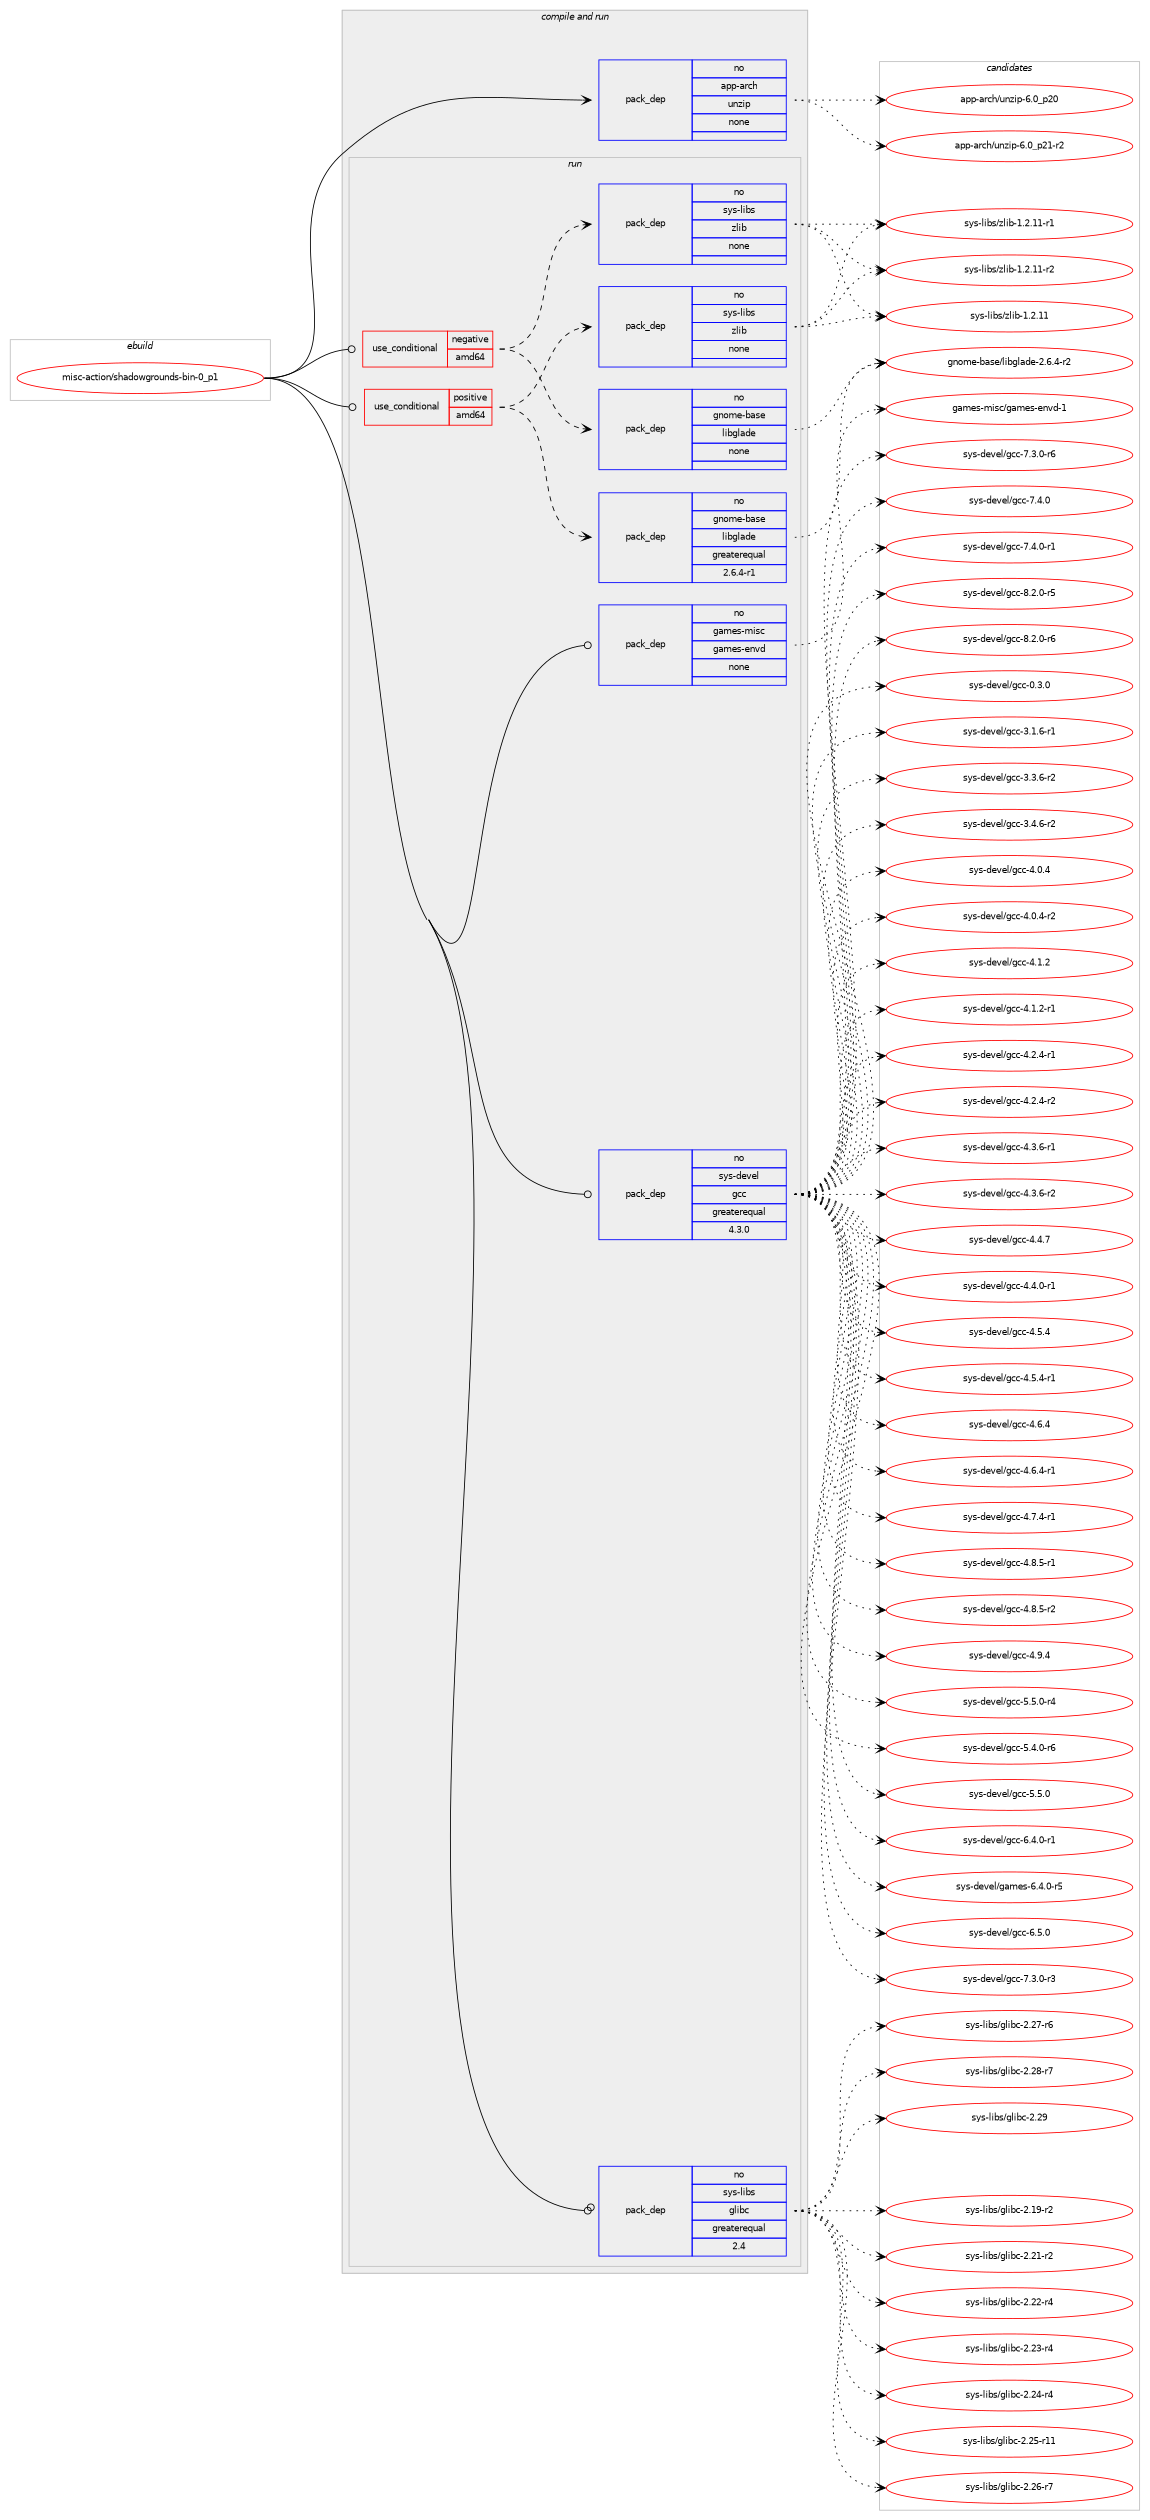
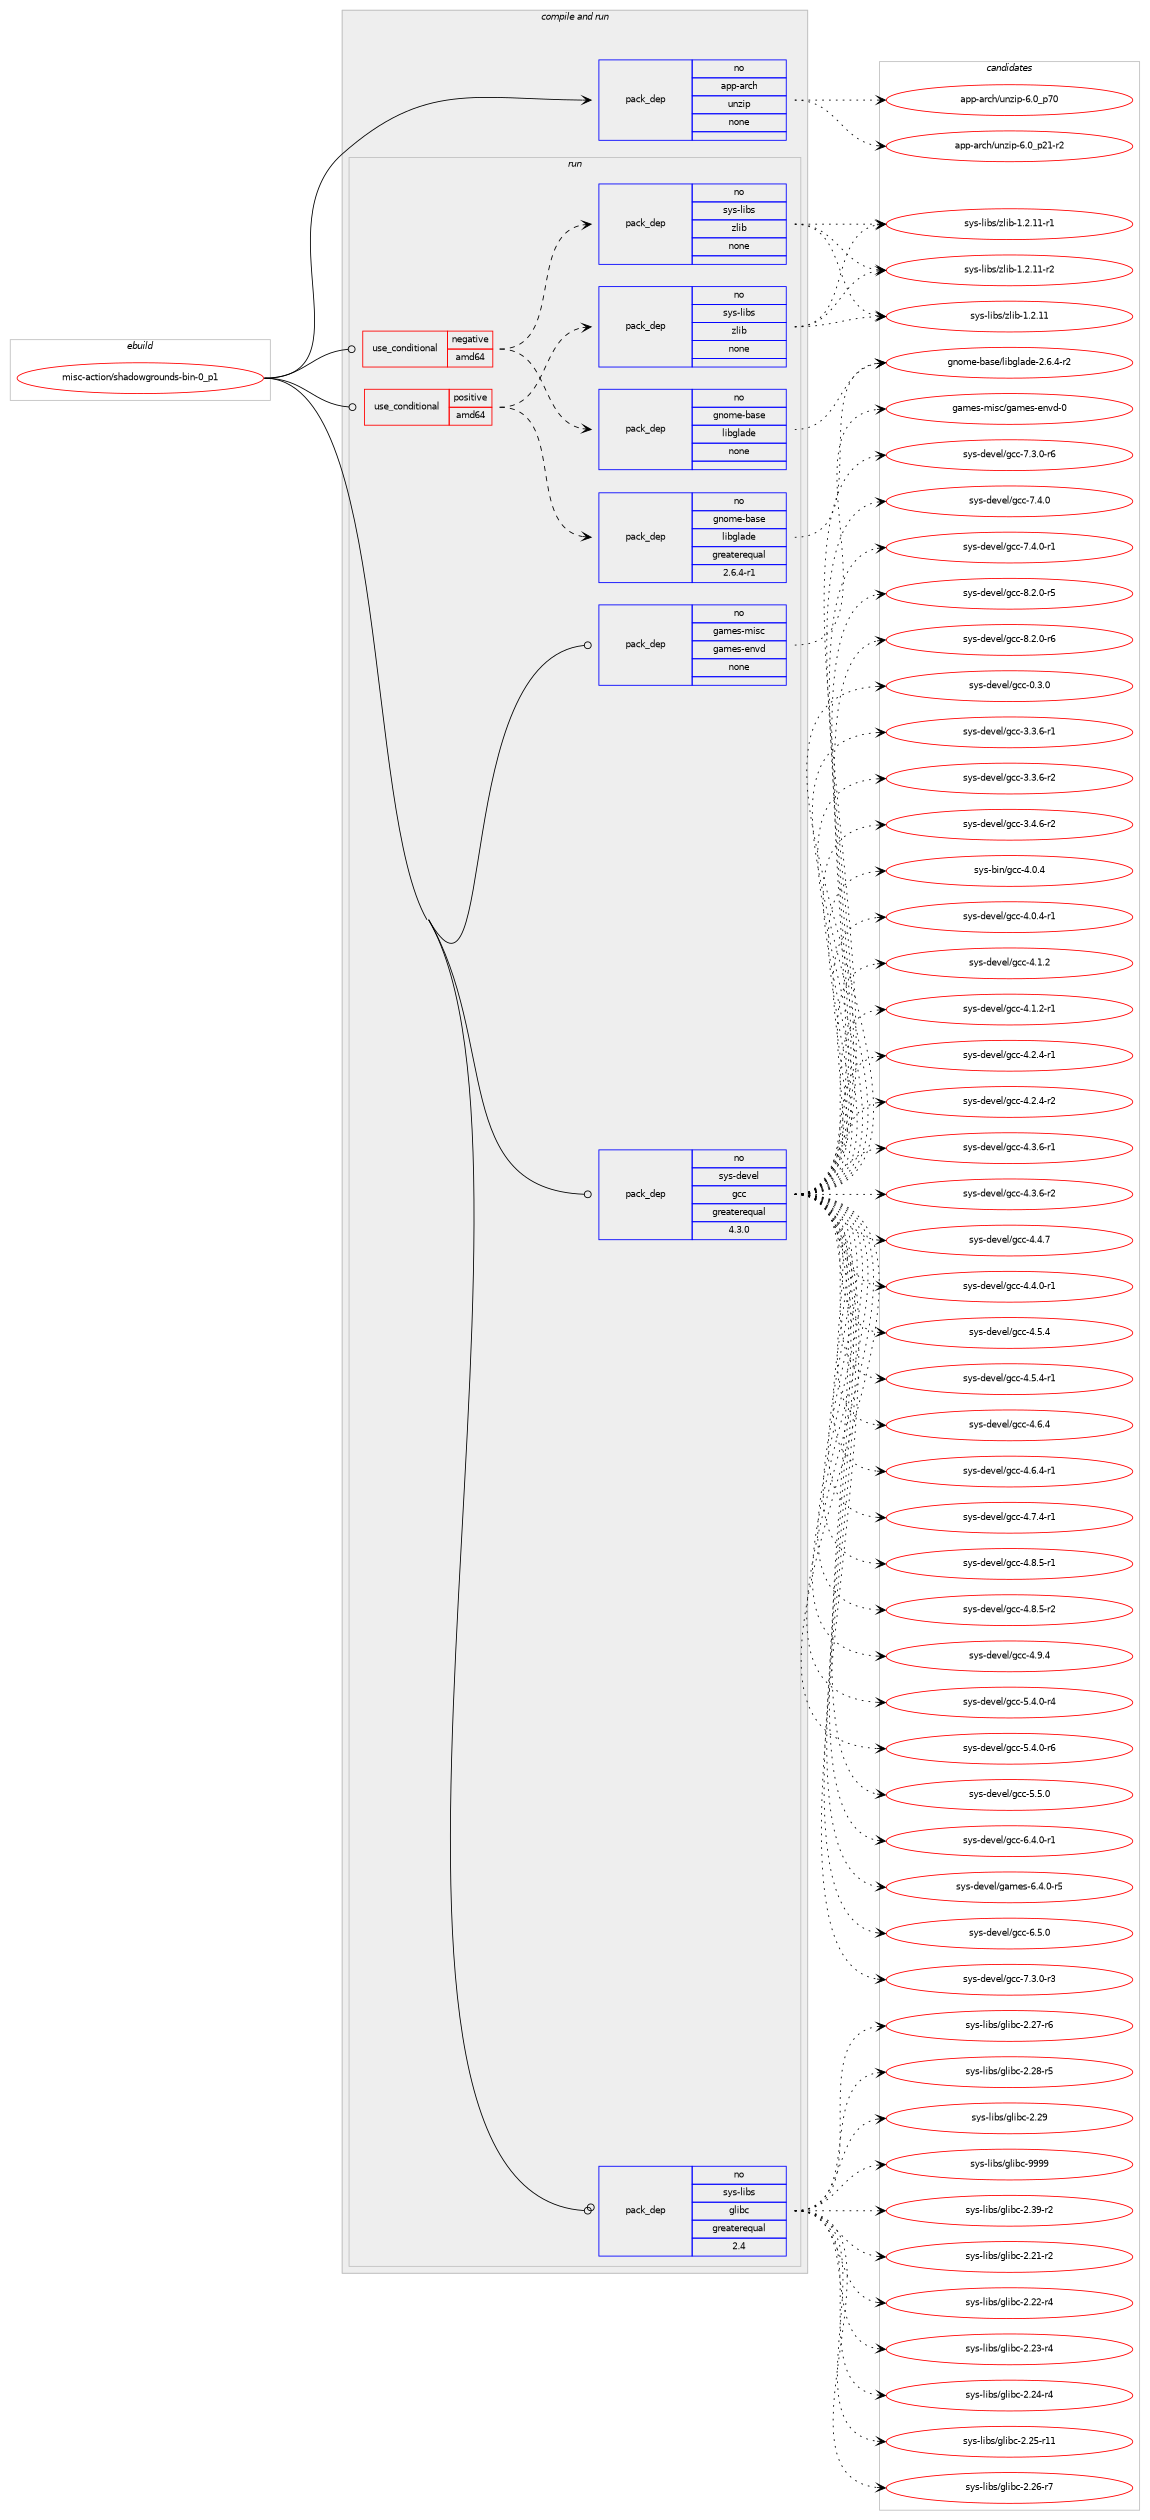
node "app-arch/unzip-6.0_p20": label "app-arch/unzip-6.0_p20" -> "app-arch/unzip-6.0_p70"
node "games-misc/games-envd-1": label "games-misc/games-envd-1" -> "games-misc/games-envd-0"
node "sys-devel/gcc-3.1.6-r1": label "sys-devel/gcc-3.1.6-r1" -> "sys-devel/gcc-3.3.6-r1"
node "sys-devel/gcc-4.0.4": label "sys-devel/gcc-4.0.4" -> "sys-bin/gcc-4.0.4"
node "sys-devel/gcc-4.0.4-r2": label "sys-devel/gcc-4.0.4-r2" -> "sys-devel/gcc-4.0.4-r1"
node "sys-devel/gcc-5.5.0-r4": label "sys-devel/gcc-5.5.0-r4" -> "sys-devel/gcc-5.4.0-r4"
node "sys-libs/glibc-2.28-r7": label "sys-libs/glibc-2.28-r7" -> "sys-libs/glibc-2.28-r5"
node "sys-libs/glibc-9999": added
node "sys-libs/glibc-2.19-r2": label "sys-libs/glibc-2.19-r2" -> "sys-libs/glibc-2.39-r2"
